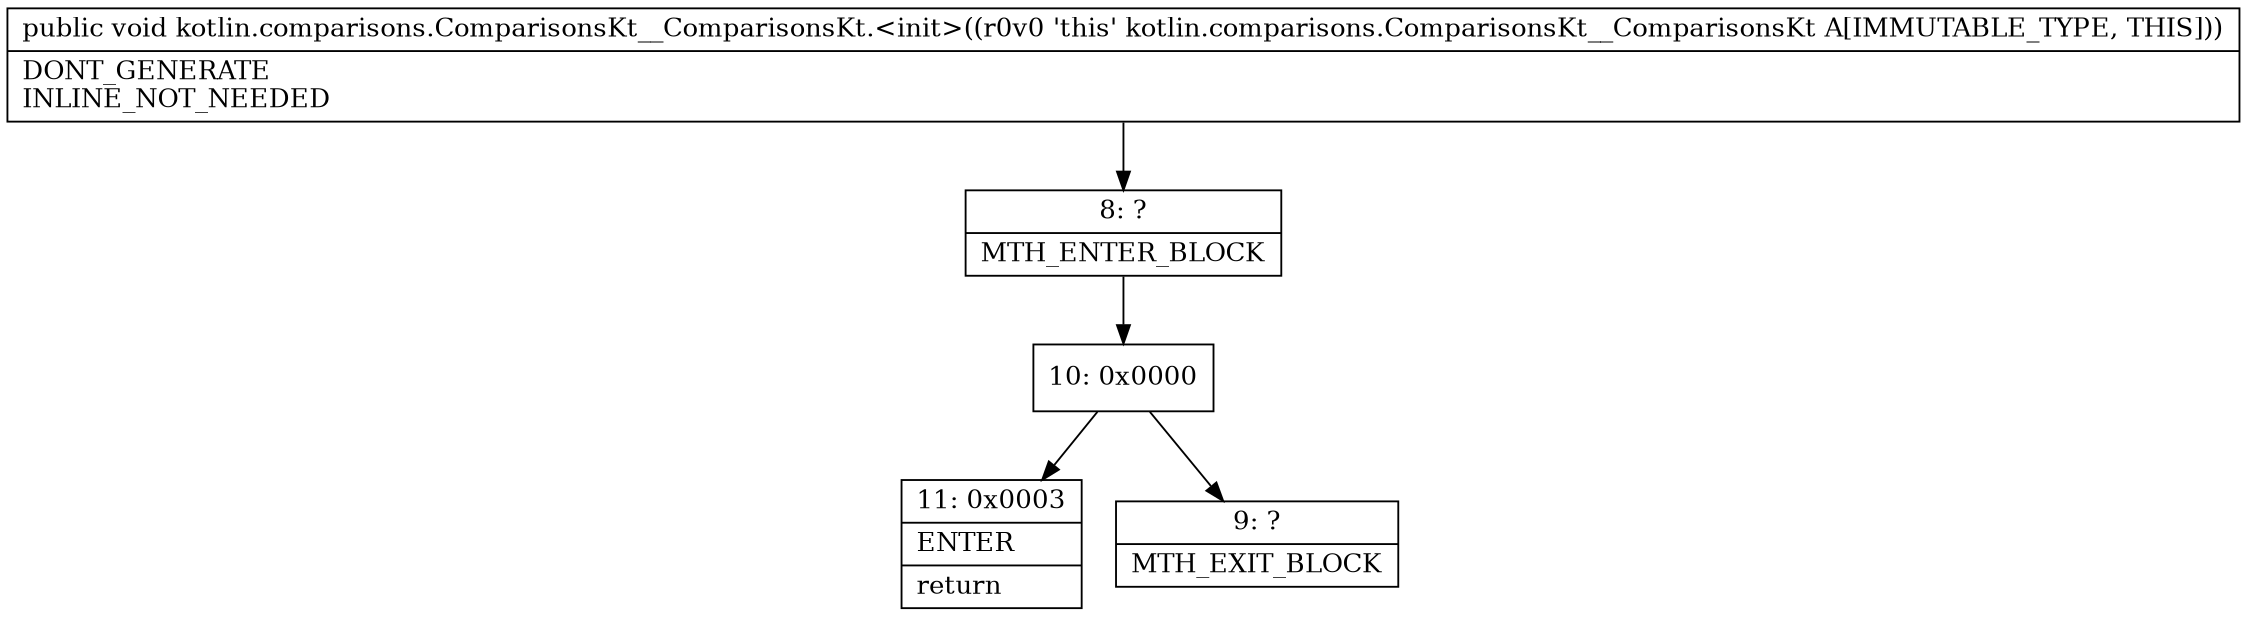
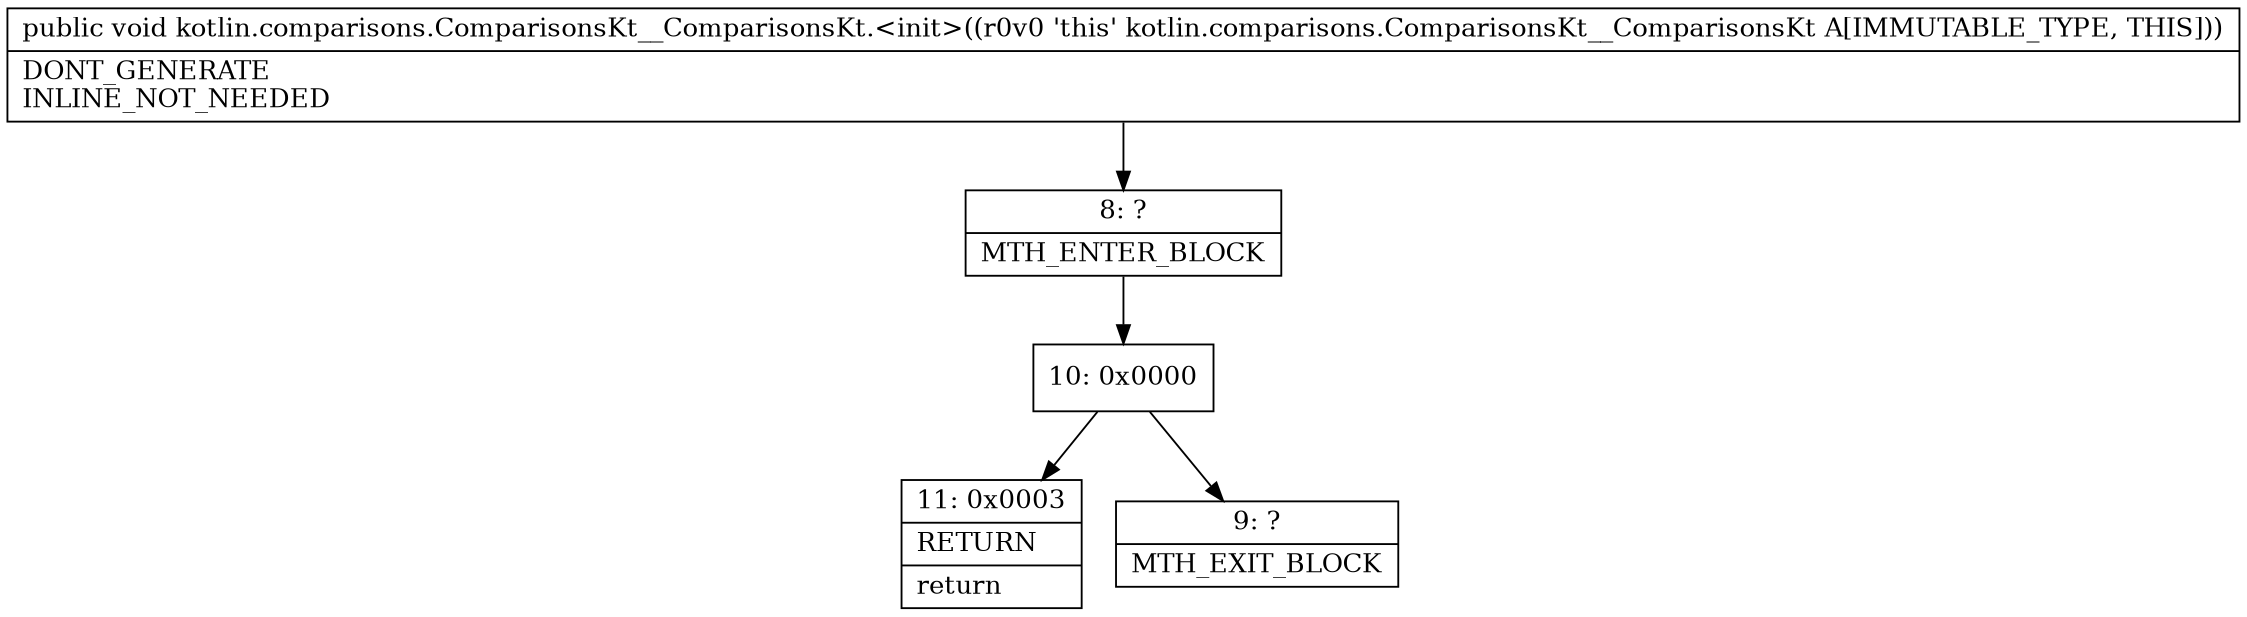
node "11: 0x0003": text "ENTER" -> "RETURN"
